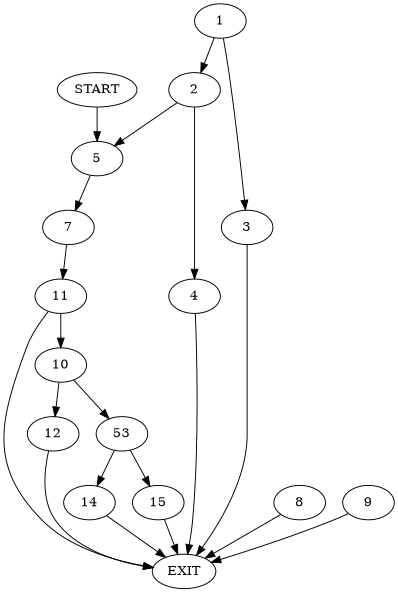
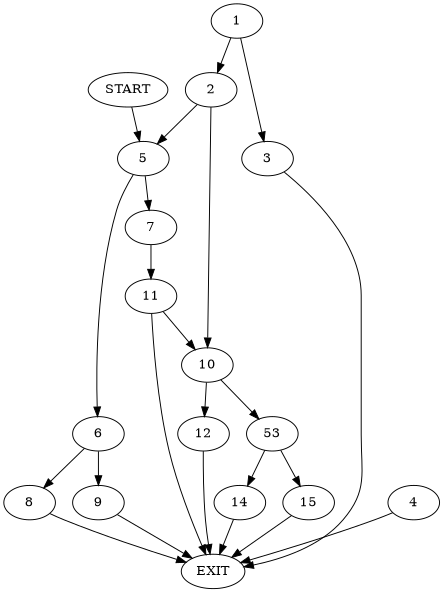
edge "2" -> "4": now "2" -> "10"
node "6": added
